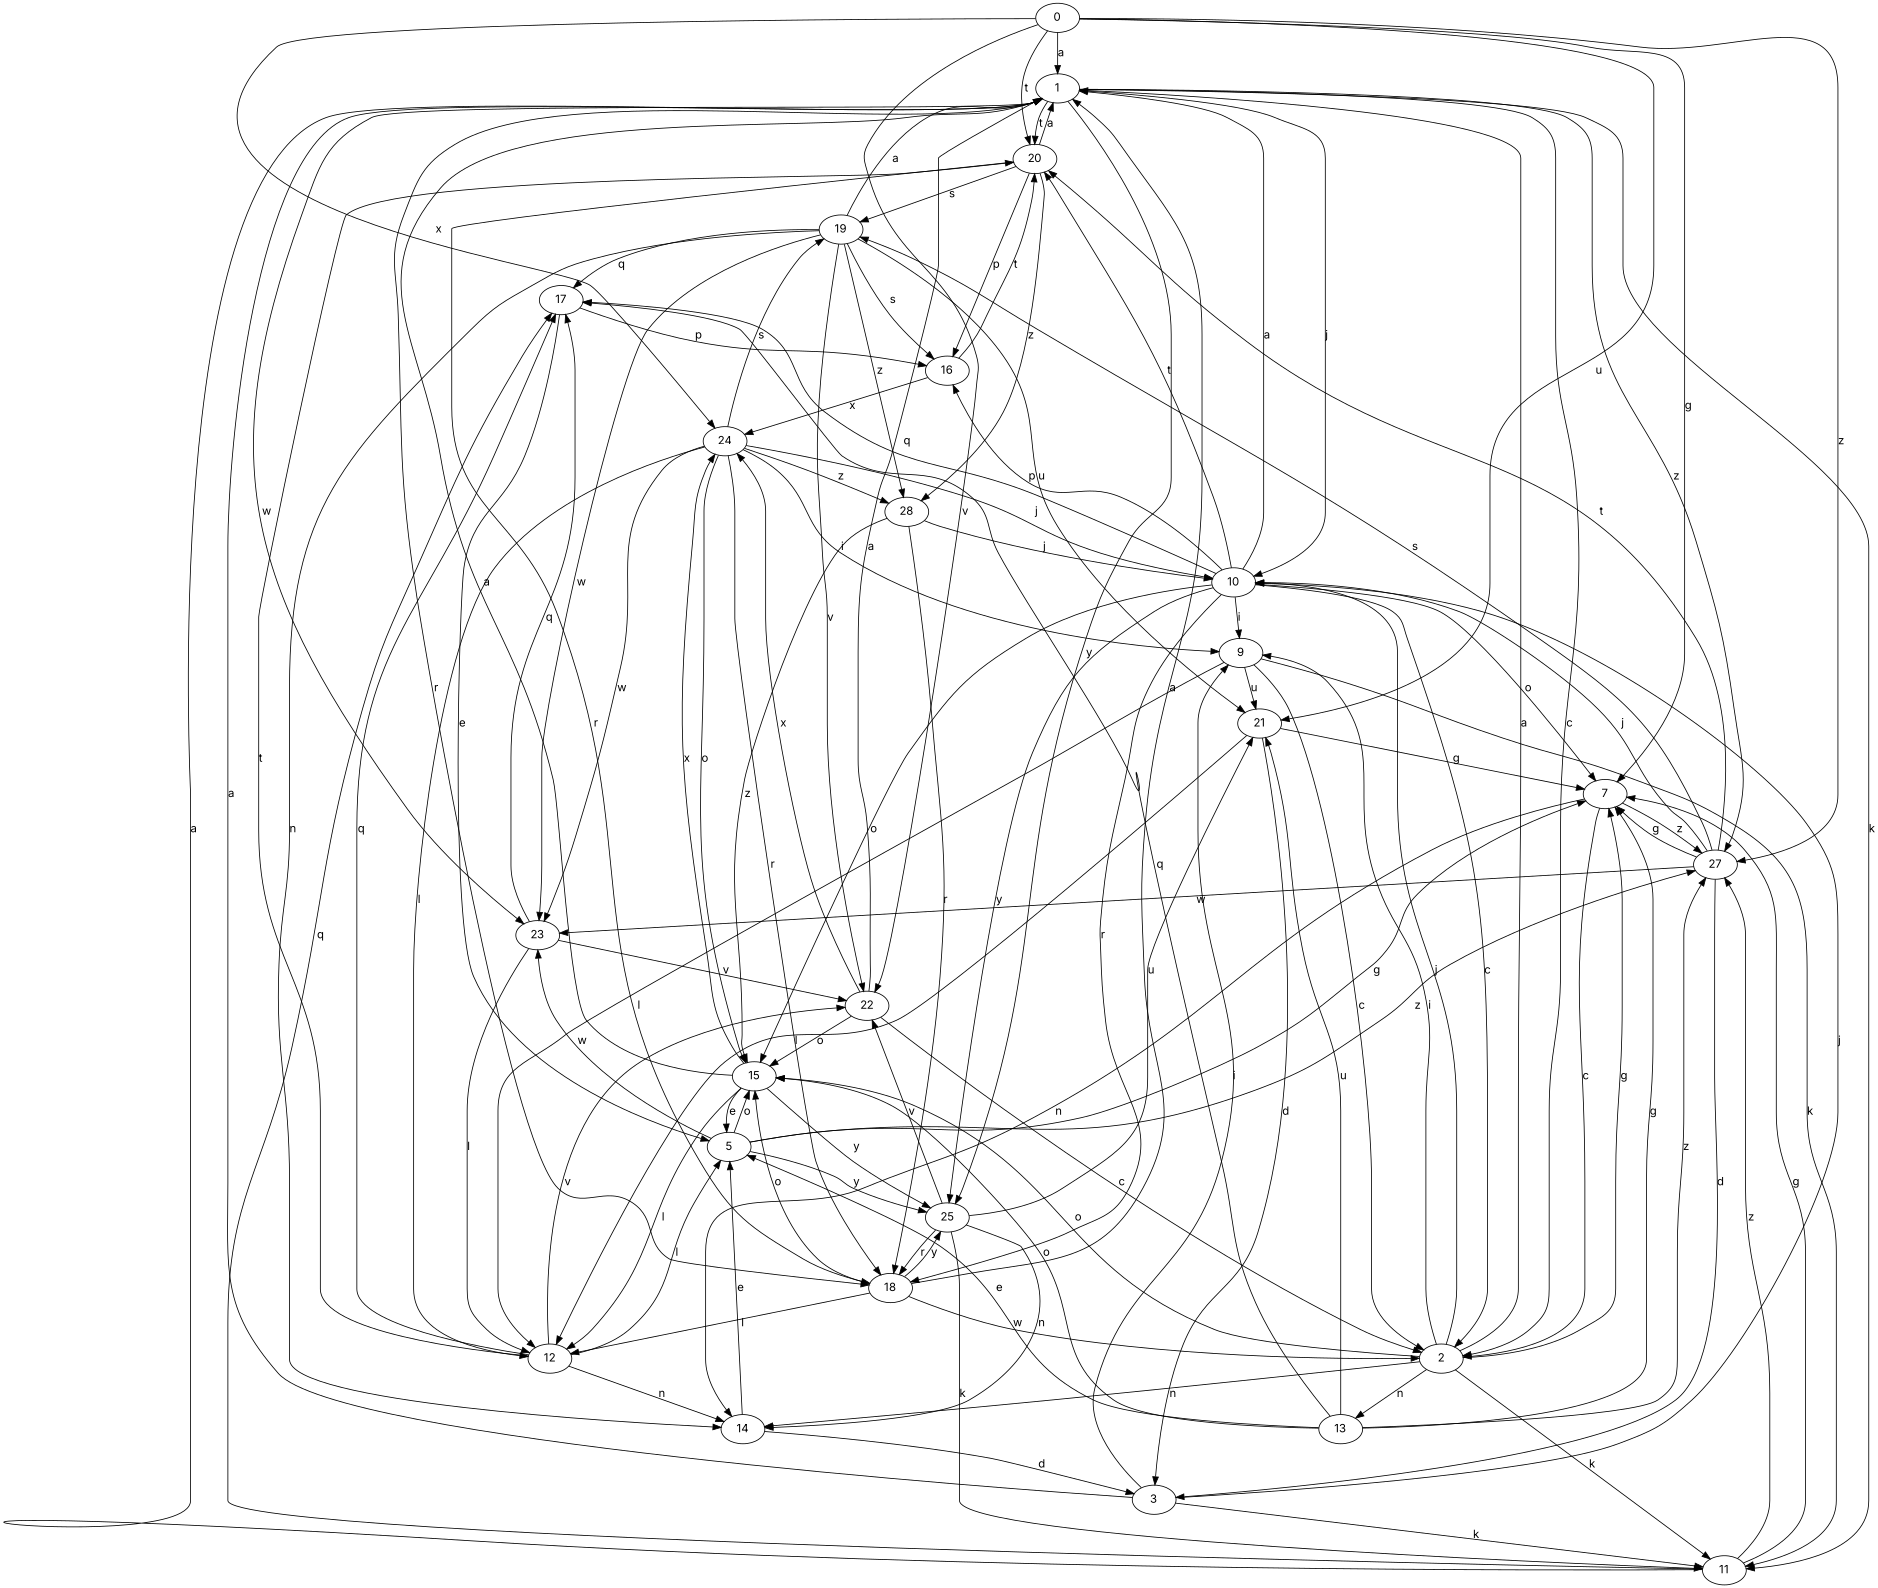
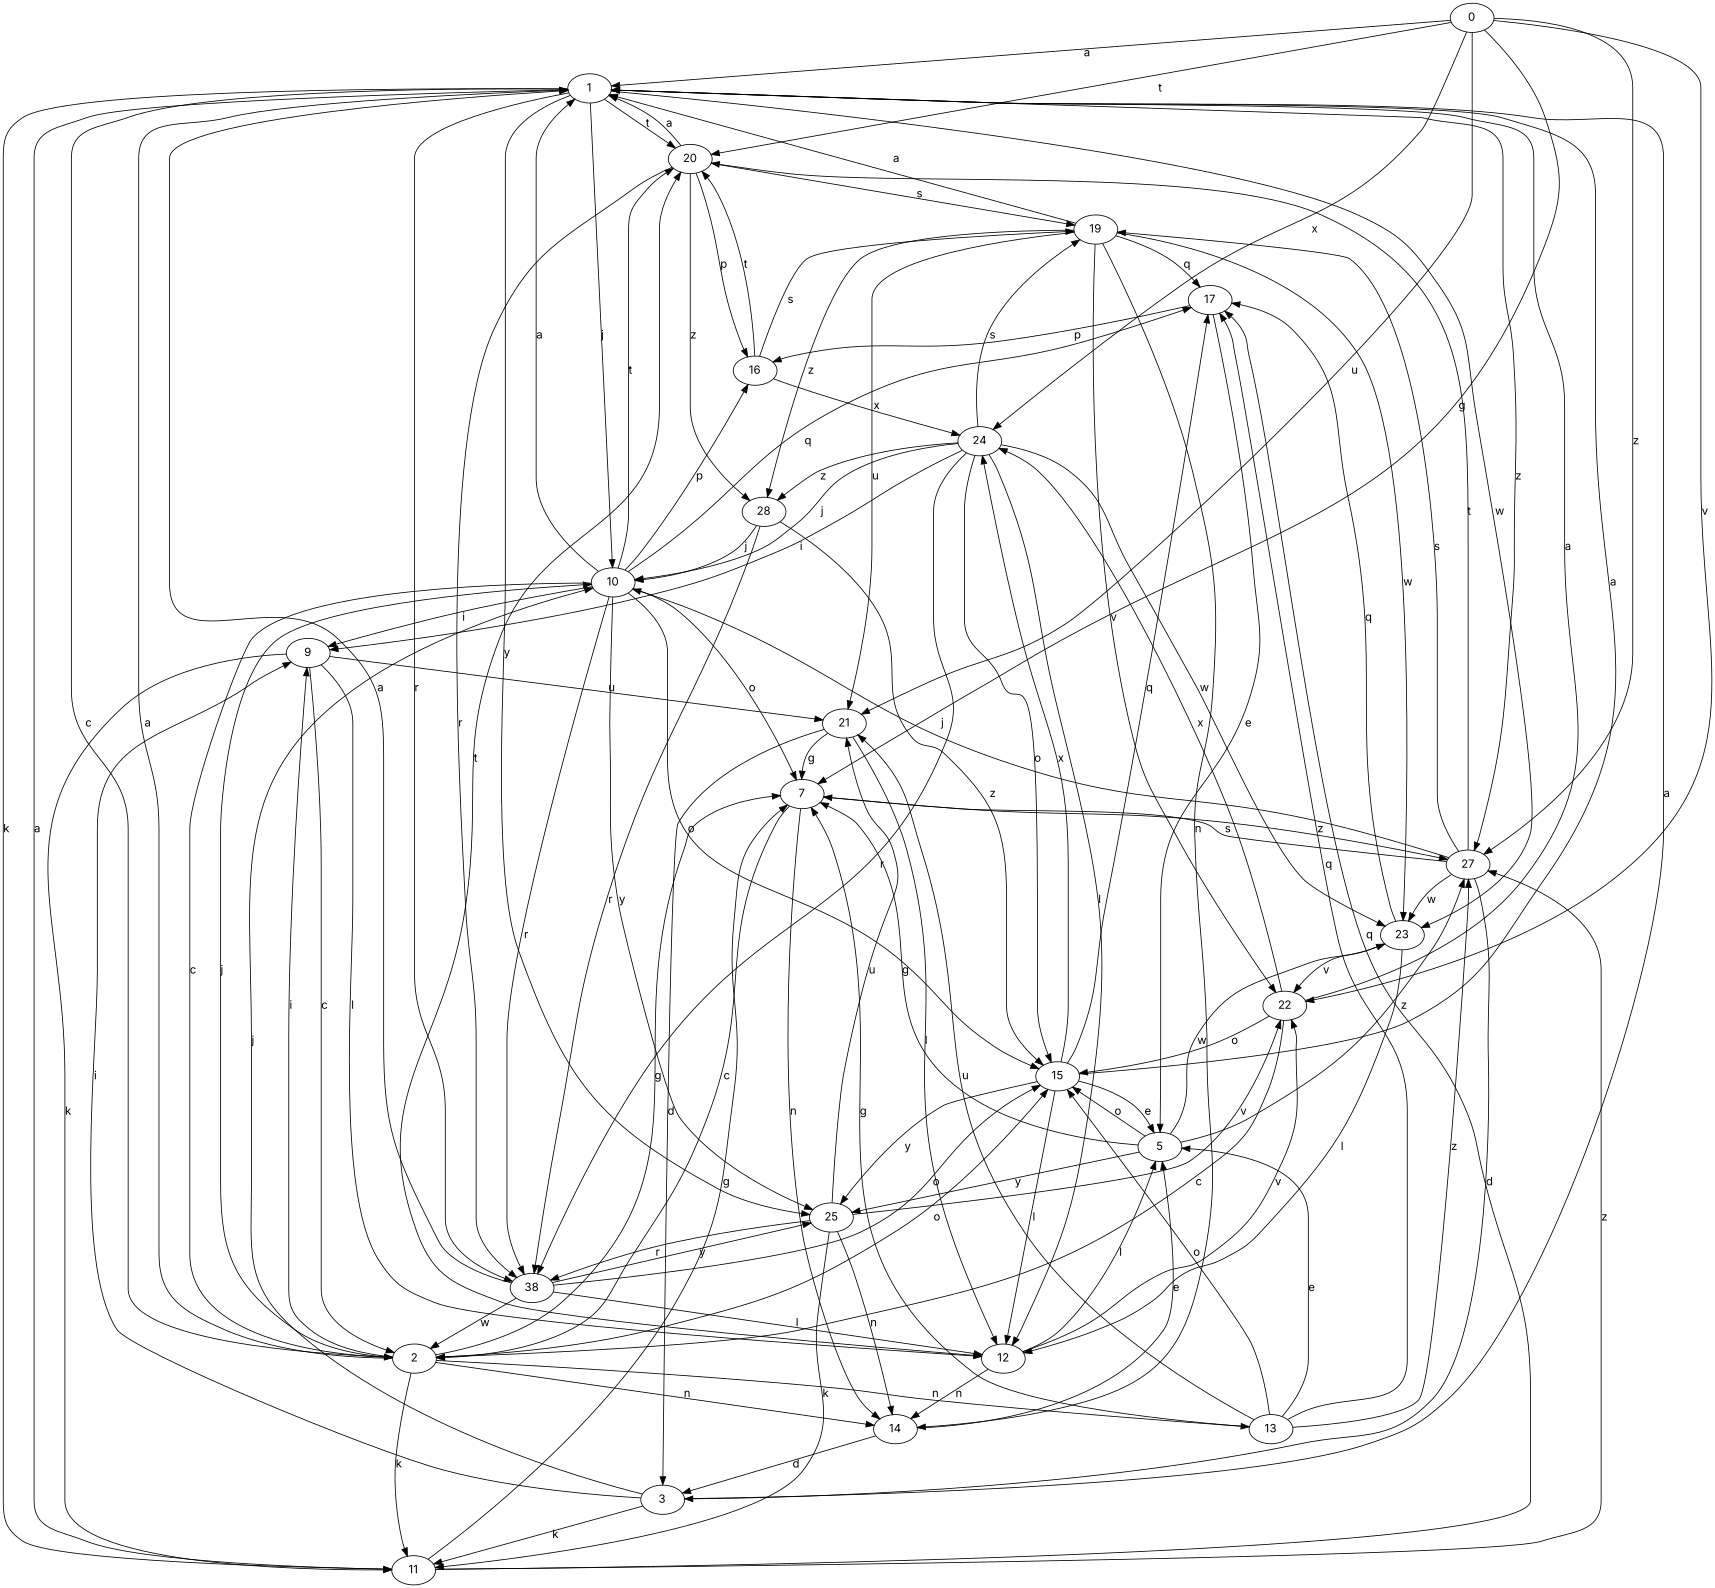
edge "19" -> "16": reversed
edge "27" -> "7": label "g" -> "s"
edge "12" -> "17": now "15" -> "17"
node "18": label "18" -> "38"
